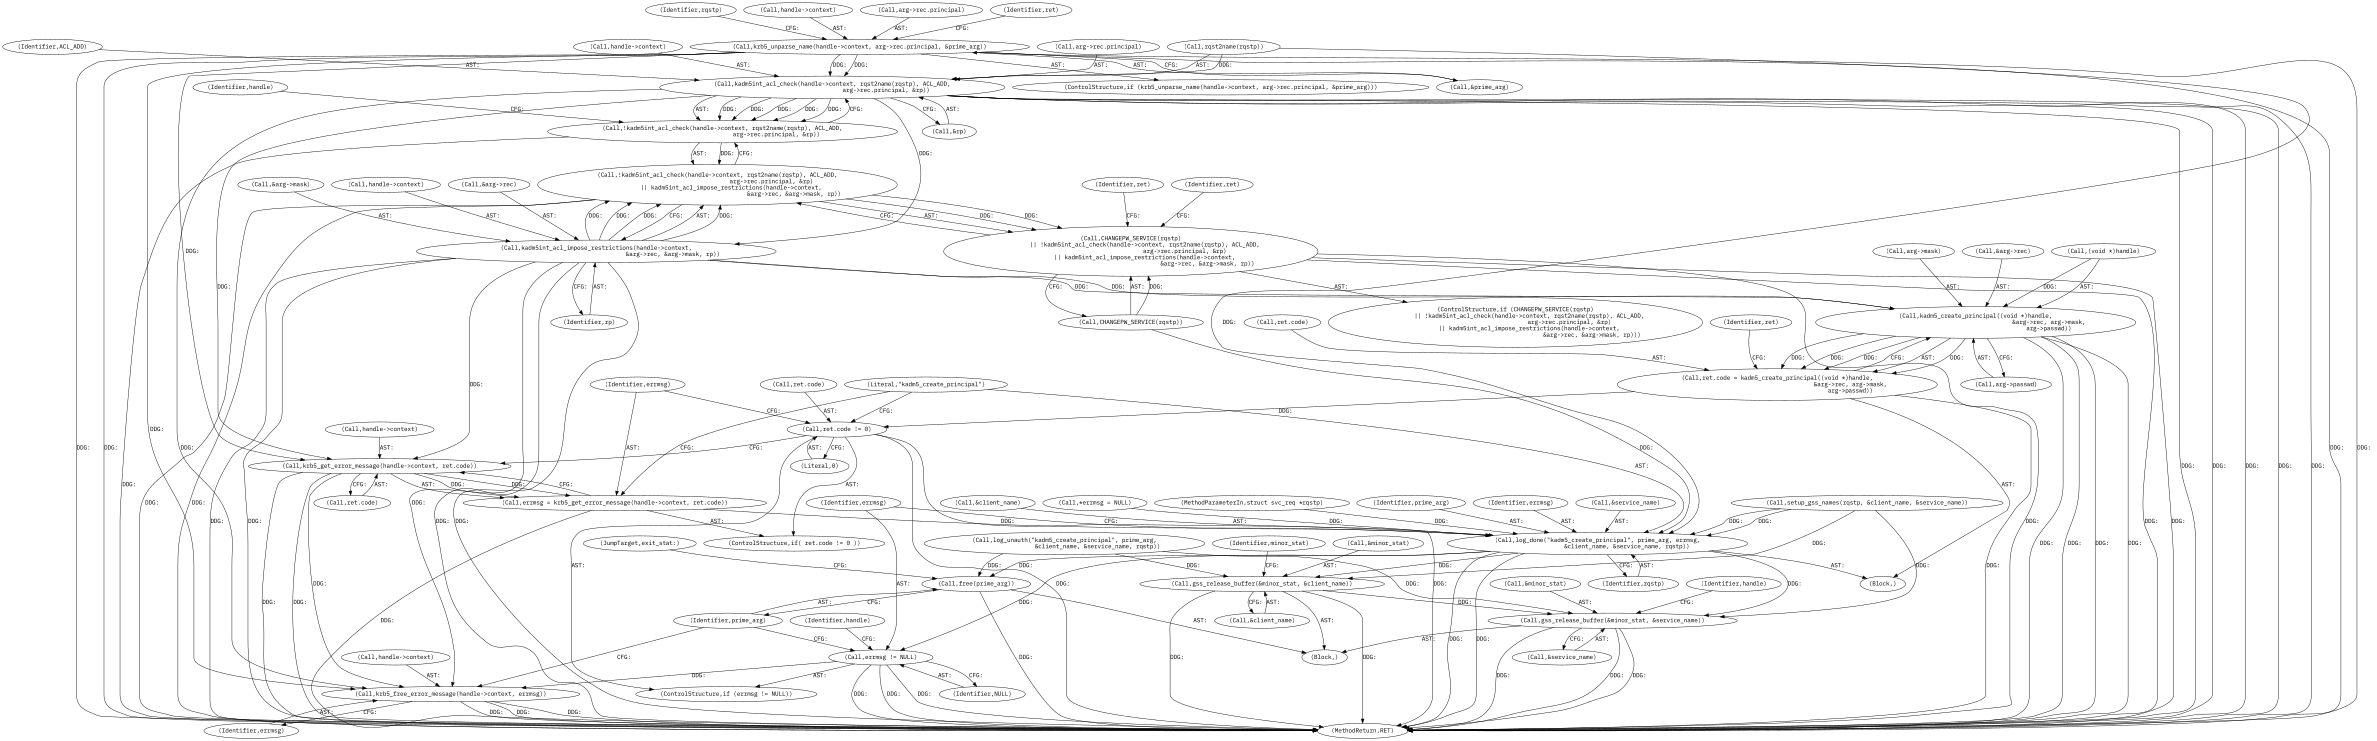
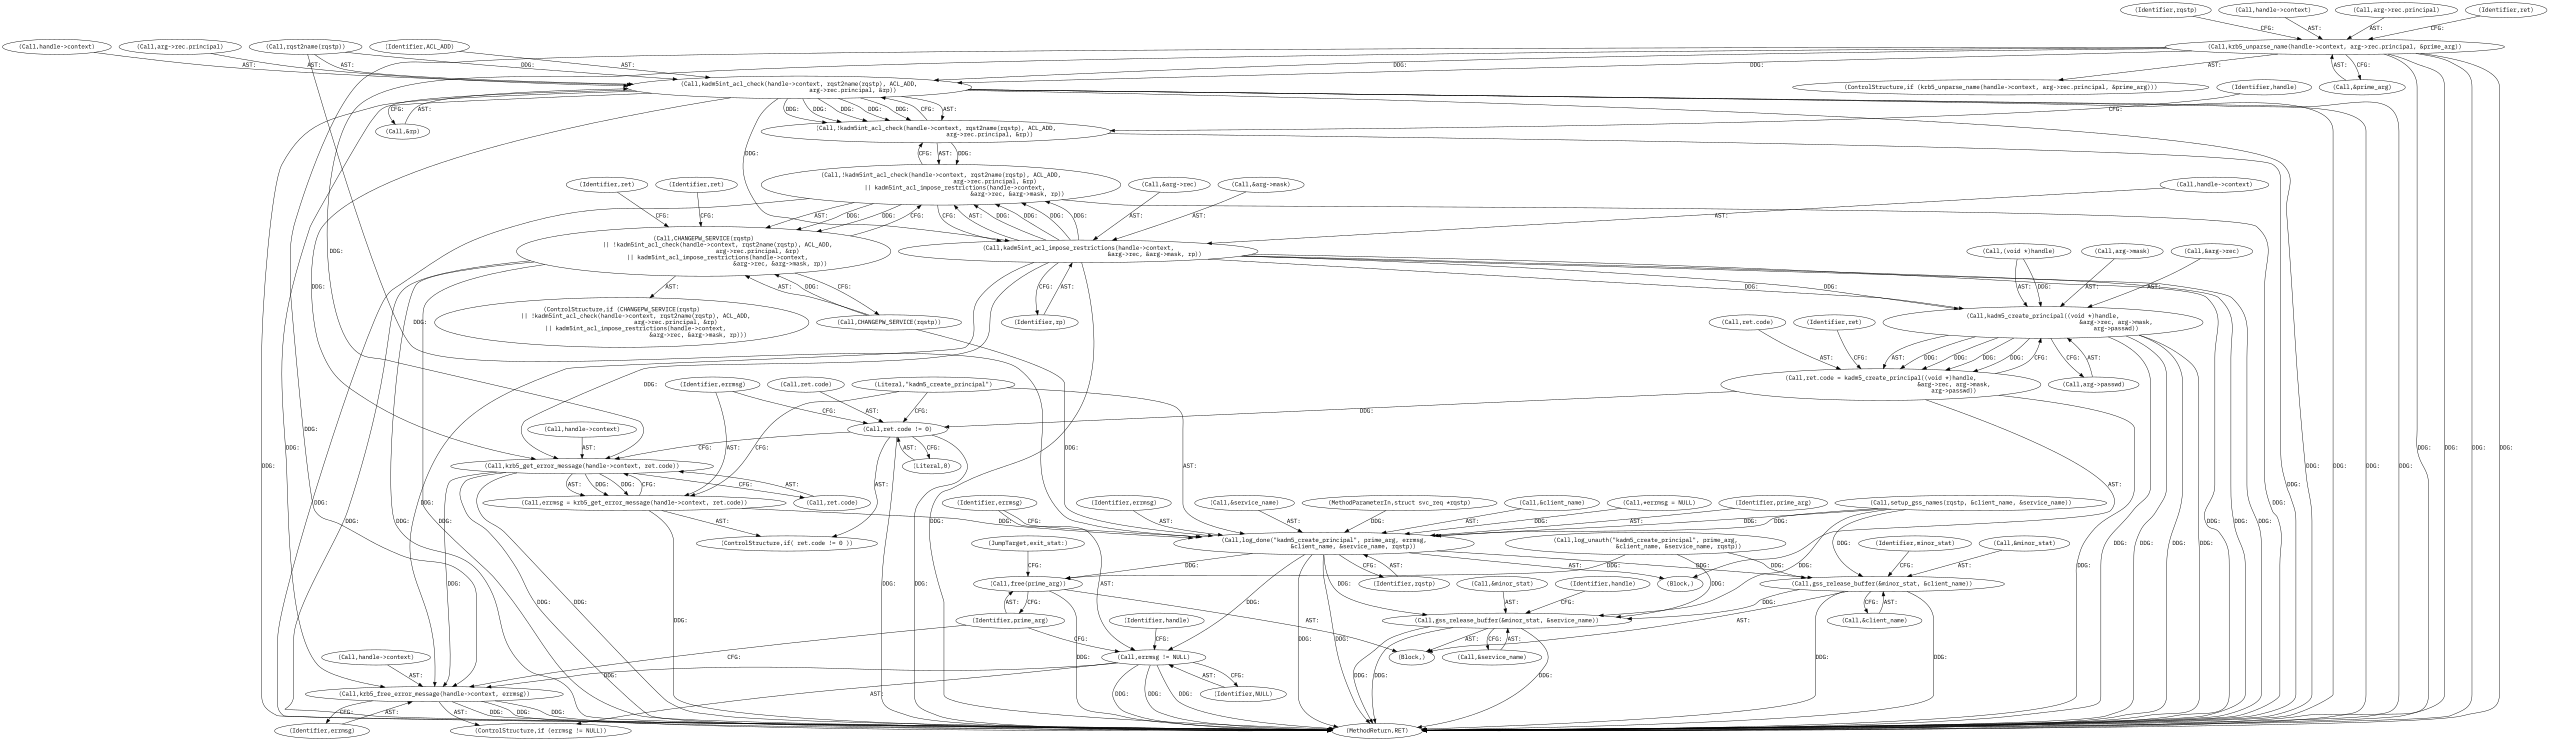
edge "(Call,ret.code != 0)" -> "(ControlStructure,if (errmsg != NULL))": now "(Call,krb5_free_error_message(handle->context, errmsg))" -> "(ControlStructure,if (errmsg != NULL))"
